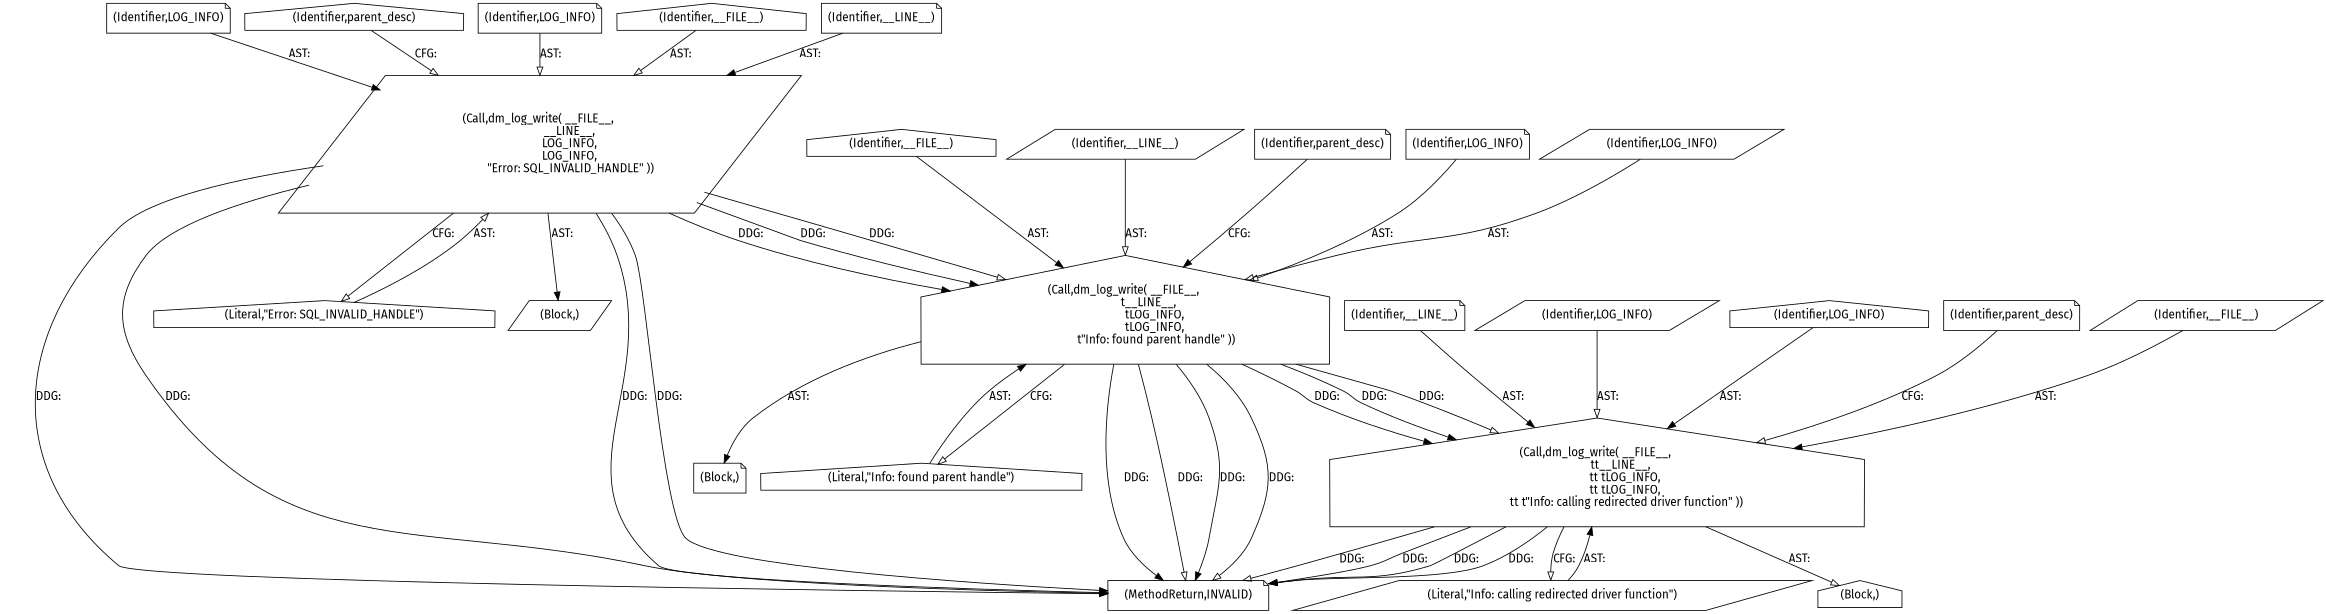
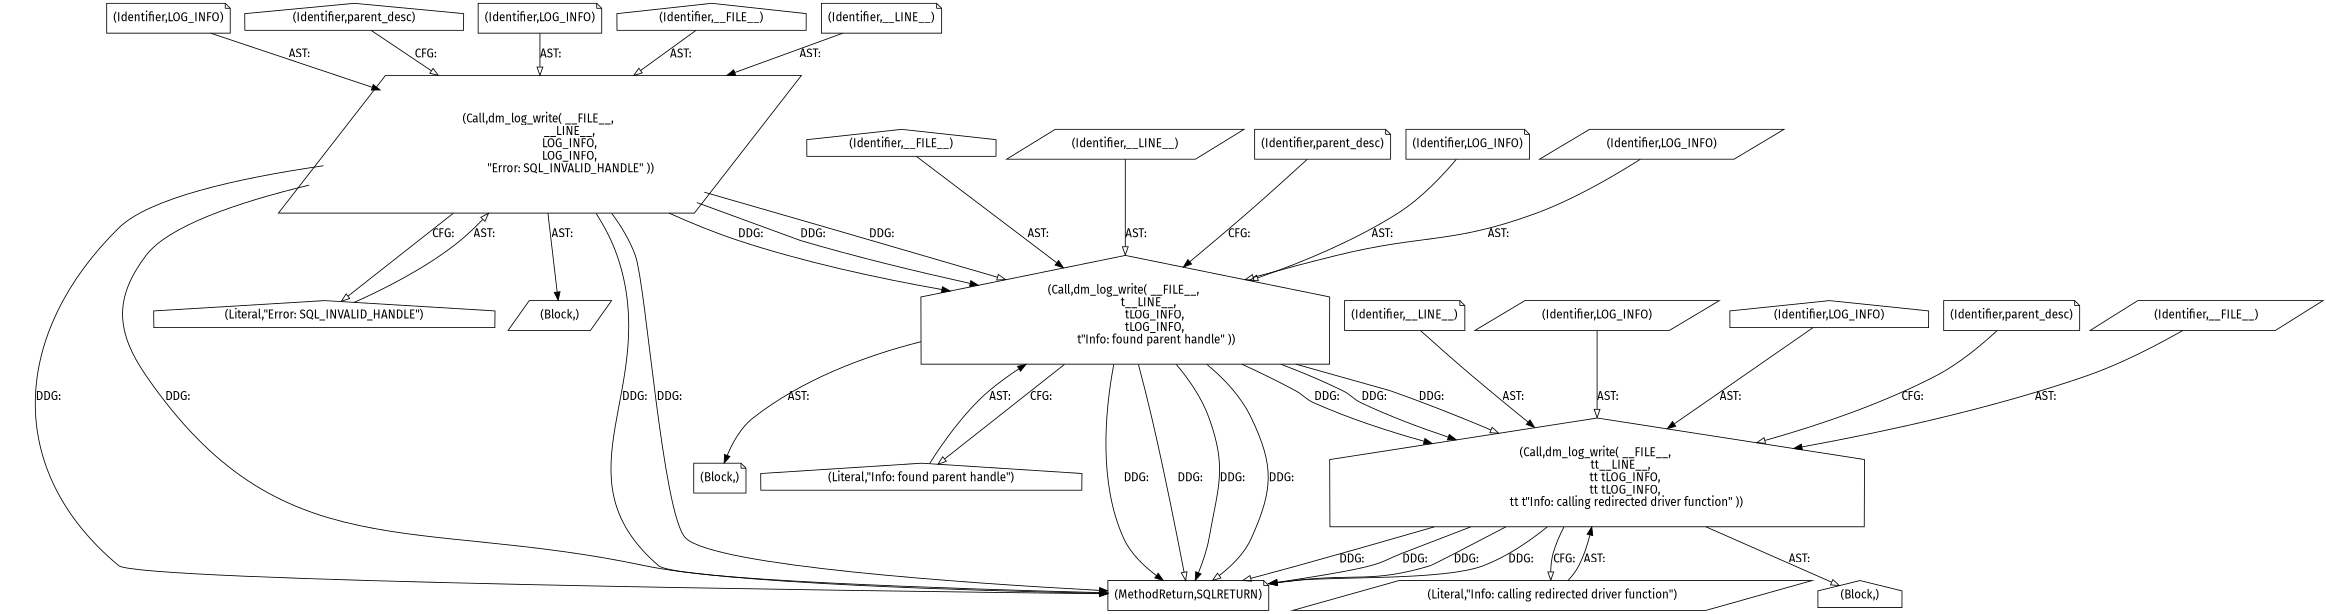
node "(MethodReturn,INVALID)": label "(MethodReturn,INVALID)" -> "(MethodReturn,SQLRETURN)"
